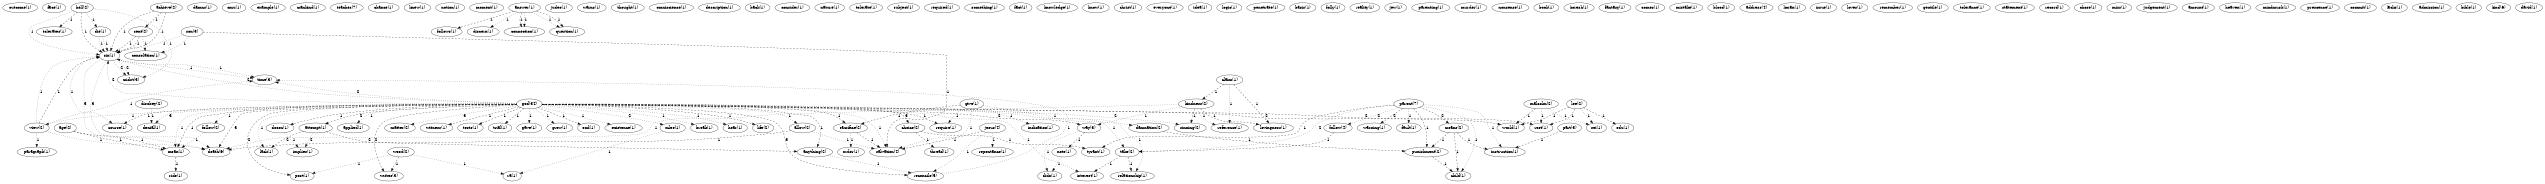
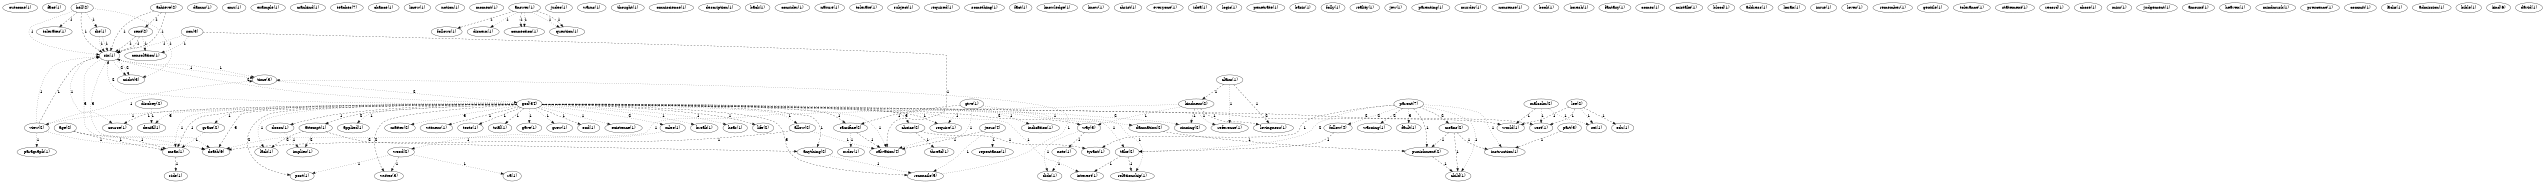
node "address(4)": label "address(4)" -> "address(1)"
edge "god(34)" -> "time(3)": reversed
edge "parent(7)" -> "fault(1)": label "1" -> "3"
node "follow(2)": label "follow(2)" -> "grace(2)"
edge "mlee(1)" -> "ra(1)": now "mlee(1)" -> "wood(2)"
